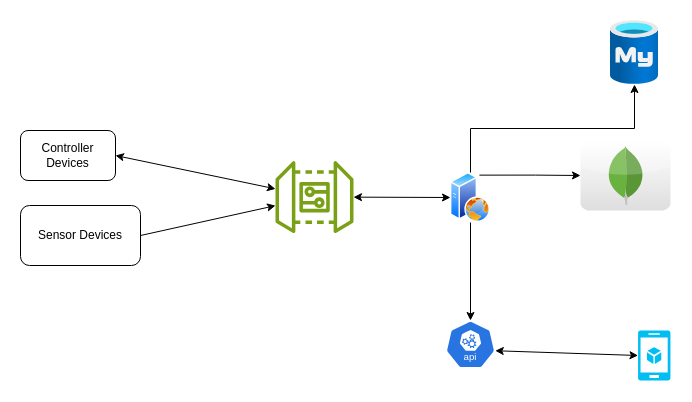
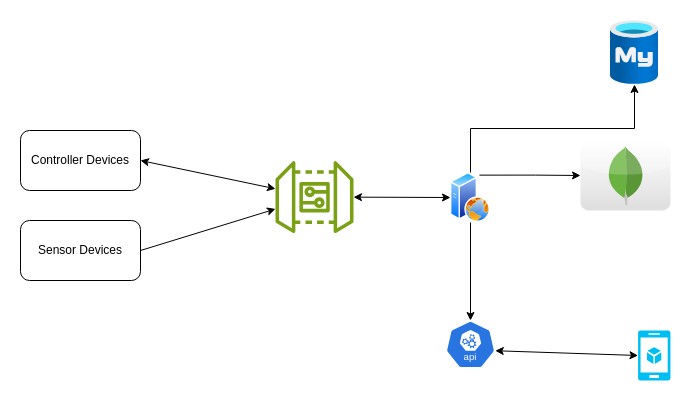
node "Controller Devices": size 95x50 -> 120x60
node "Sensor Devices": moved (81, 236) -> (81, 251)
